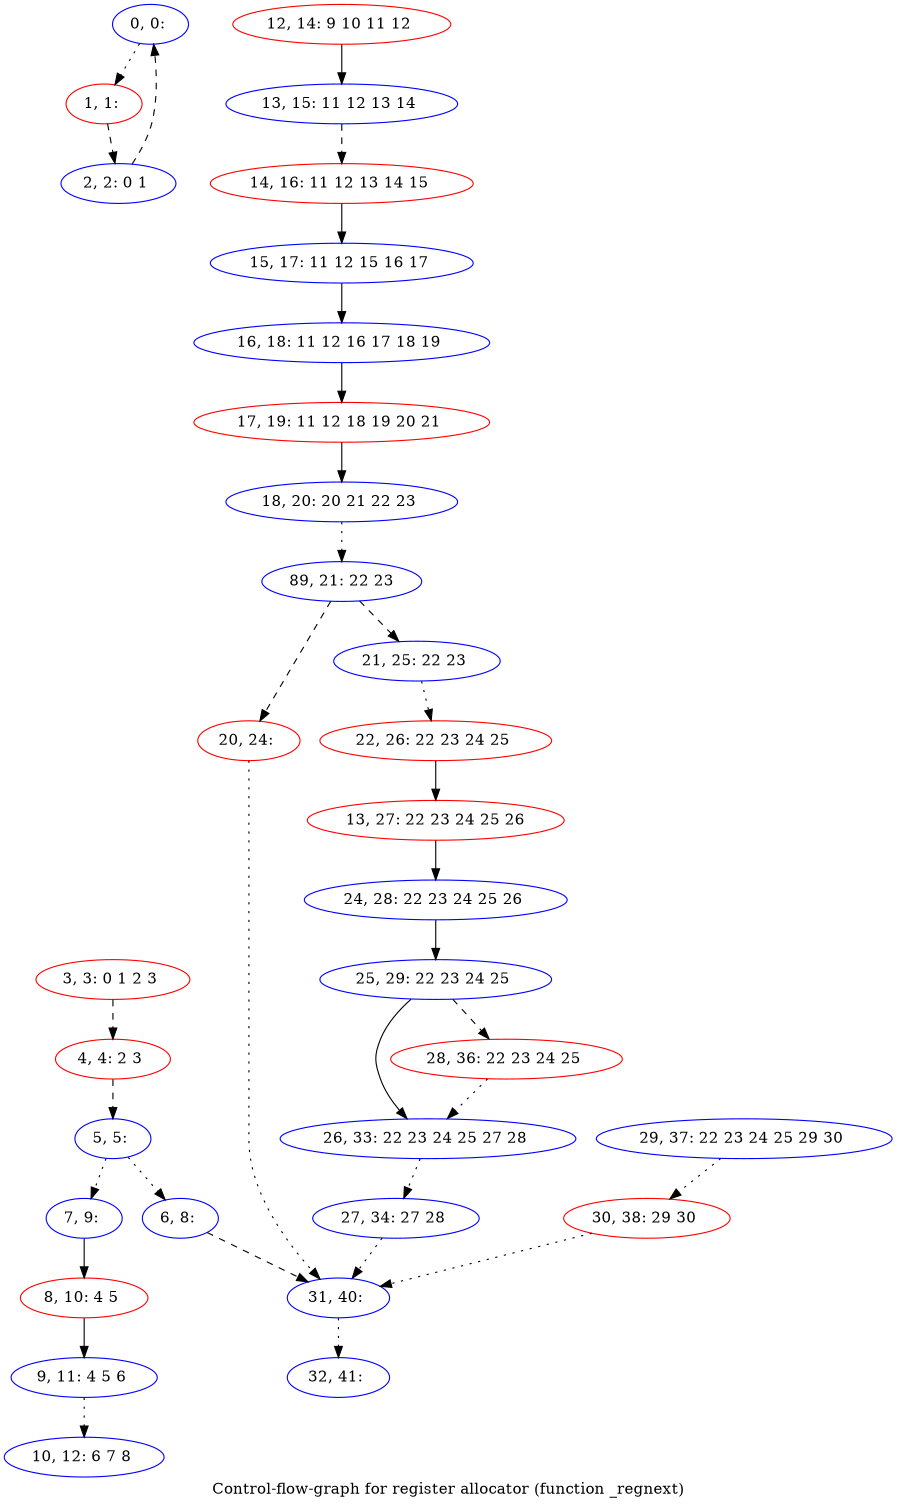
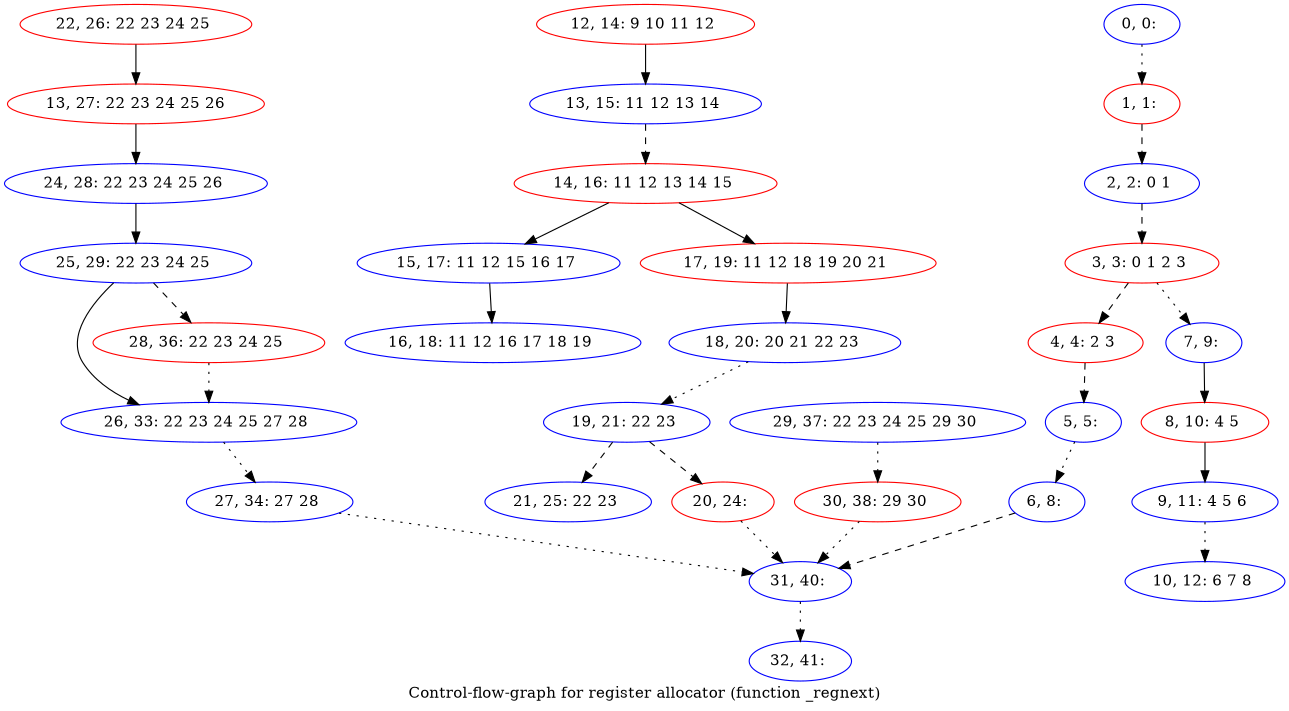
edge "2, 2: 0 1" -> "0, 0:": now "2, 2: 0 1" -> "3, 3: 0 1 2 3"
edge "16, 18: 11 12 16 17 18 19" -> "17, 19: 11 12 18 19 20 21": now "14, 16: 11 12 13 14 15" -> "17, 19: 11 12 18 19 20 21"
node "89, 21: 22 23": label "89, 21: 22 23" -> "19, 21: 22 23"
edge "21, 25: 22 23" -> "22, 26: 22 23 24 25": removed
edge "5, 5:" -> "7, 9:": now "3, 3: 0 1 2 3" -> "7, 9:"
